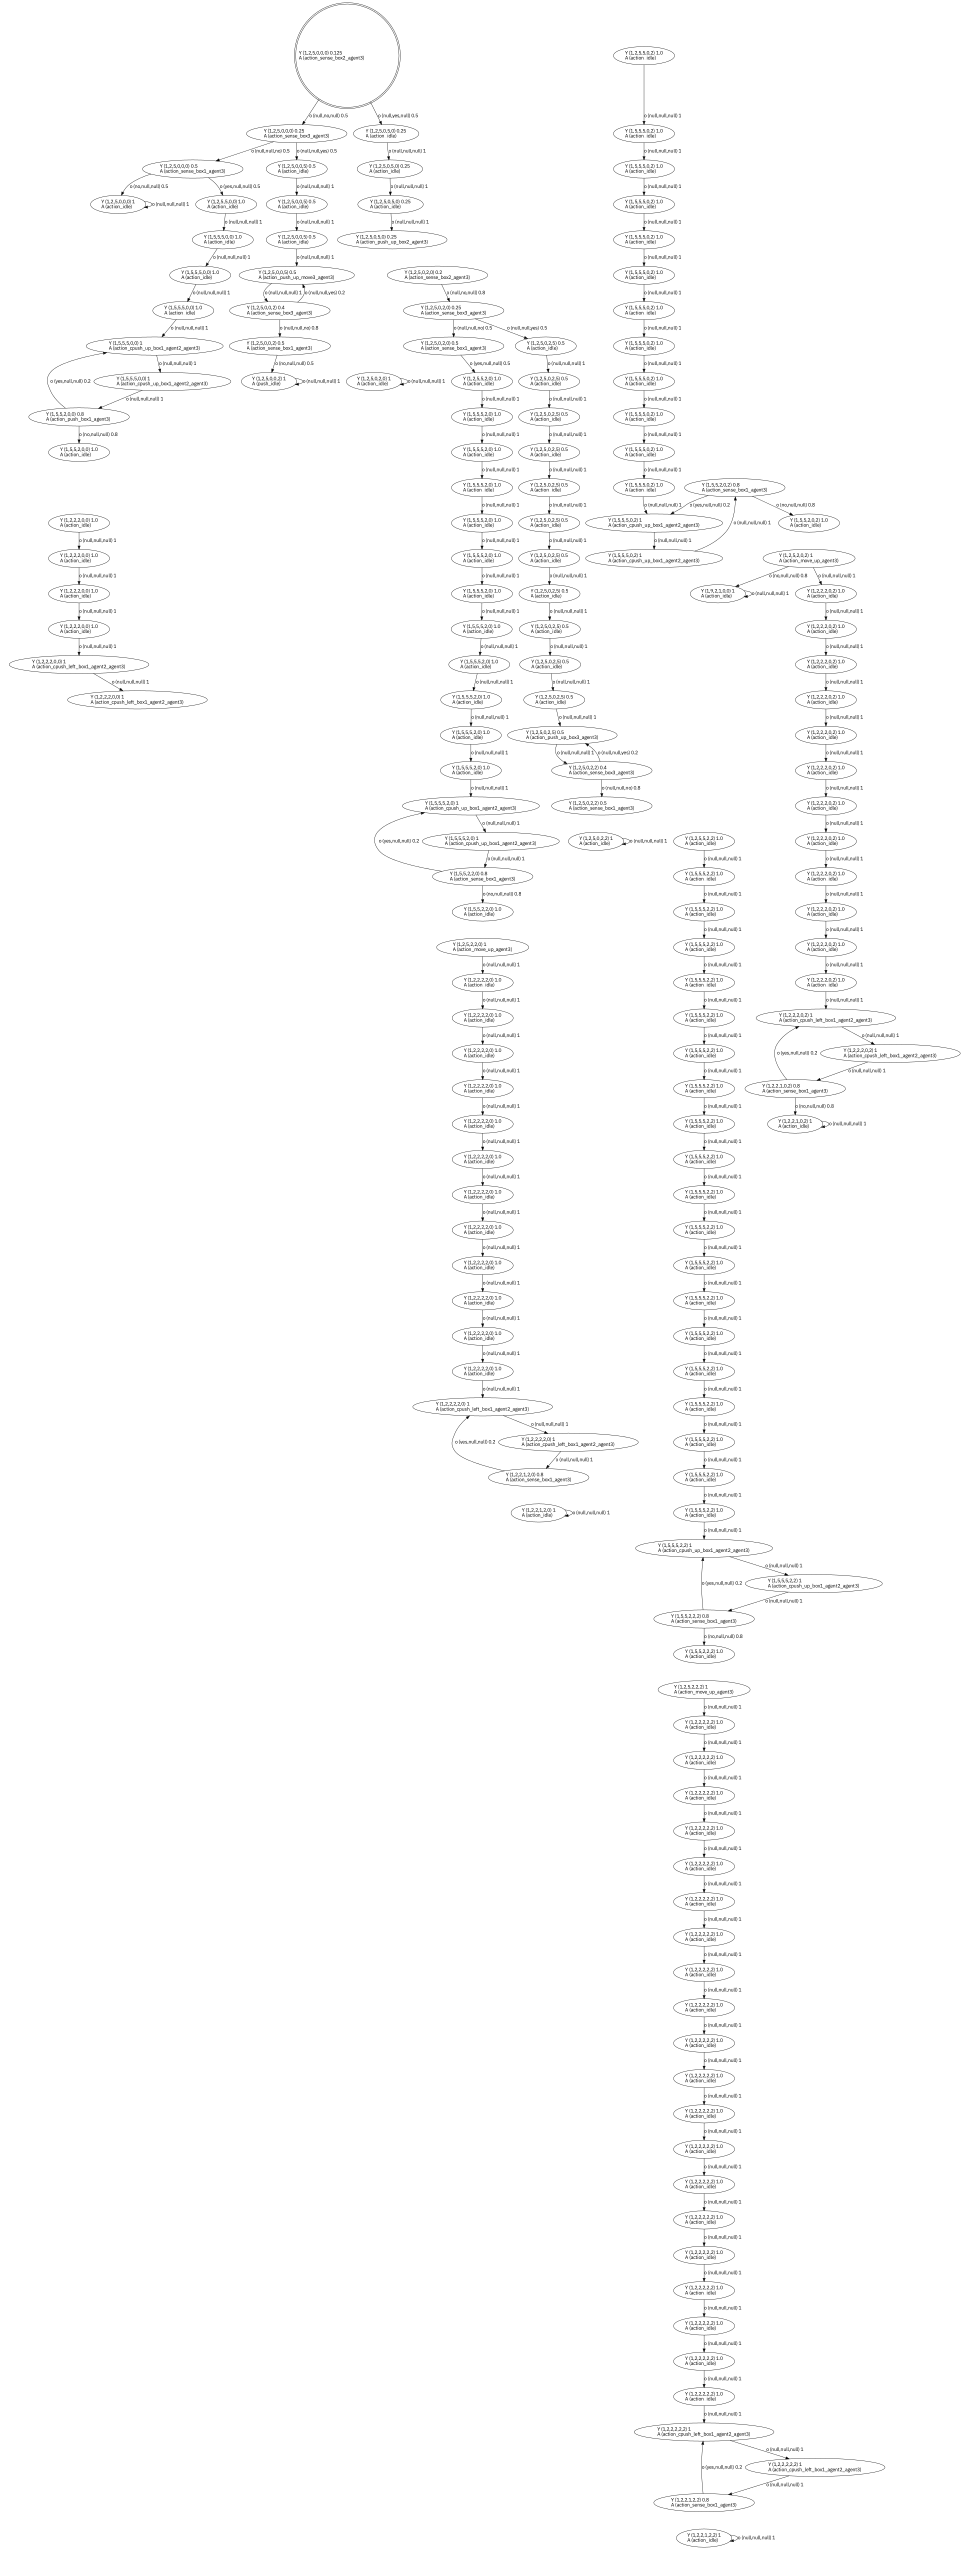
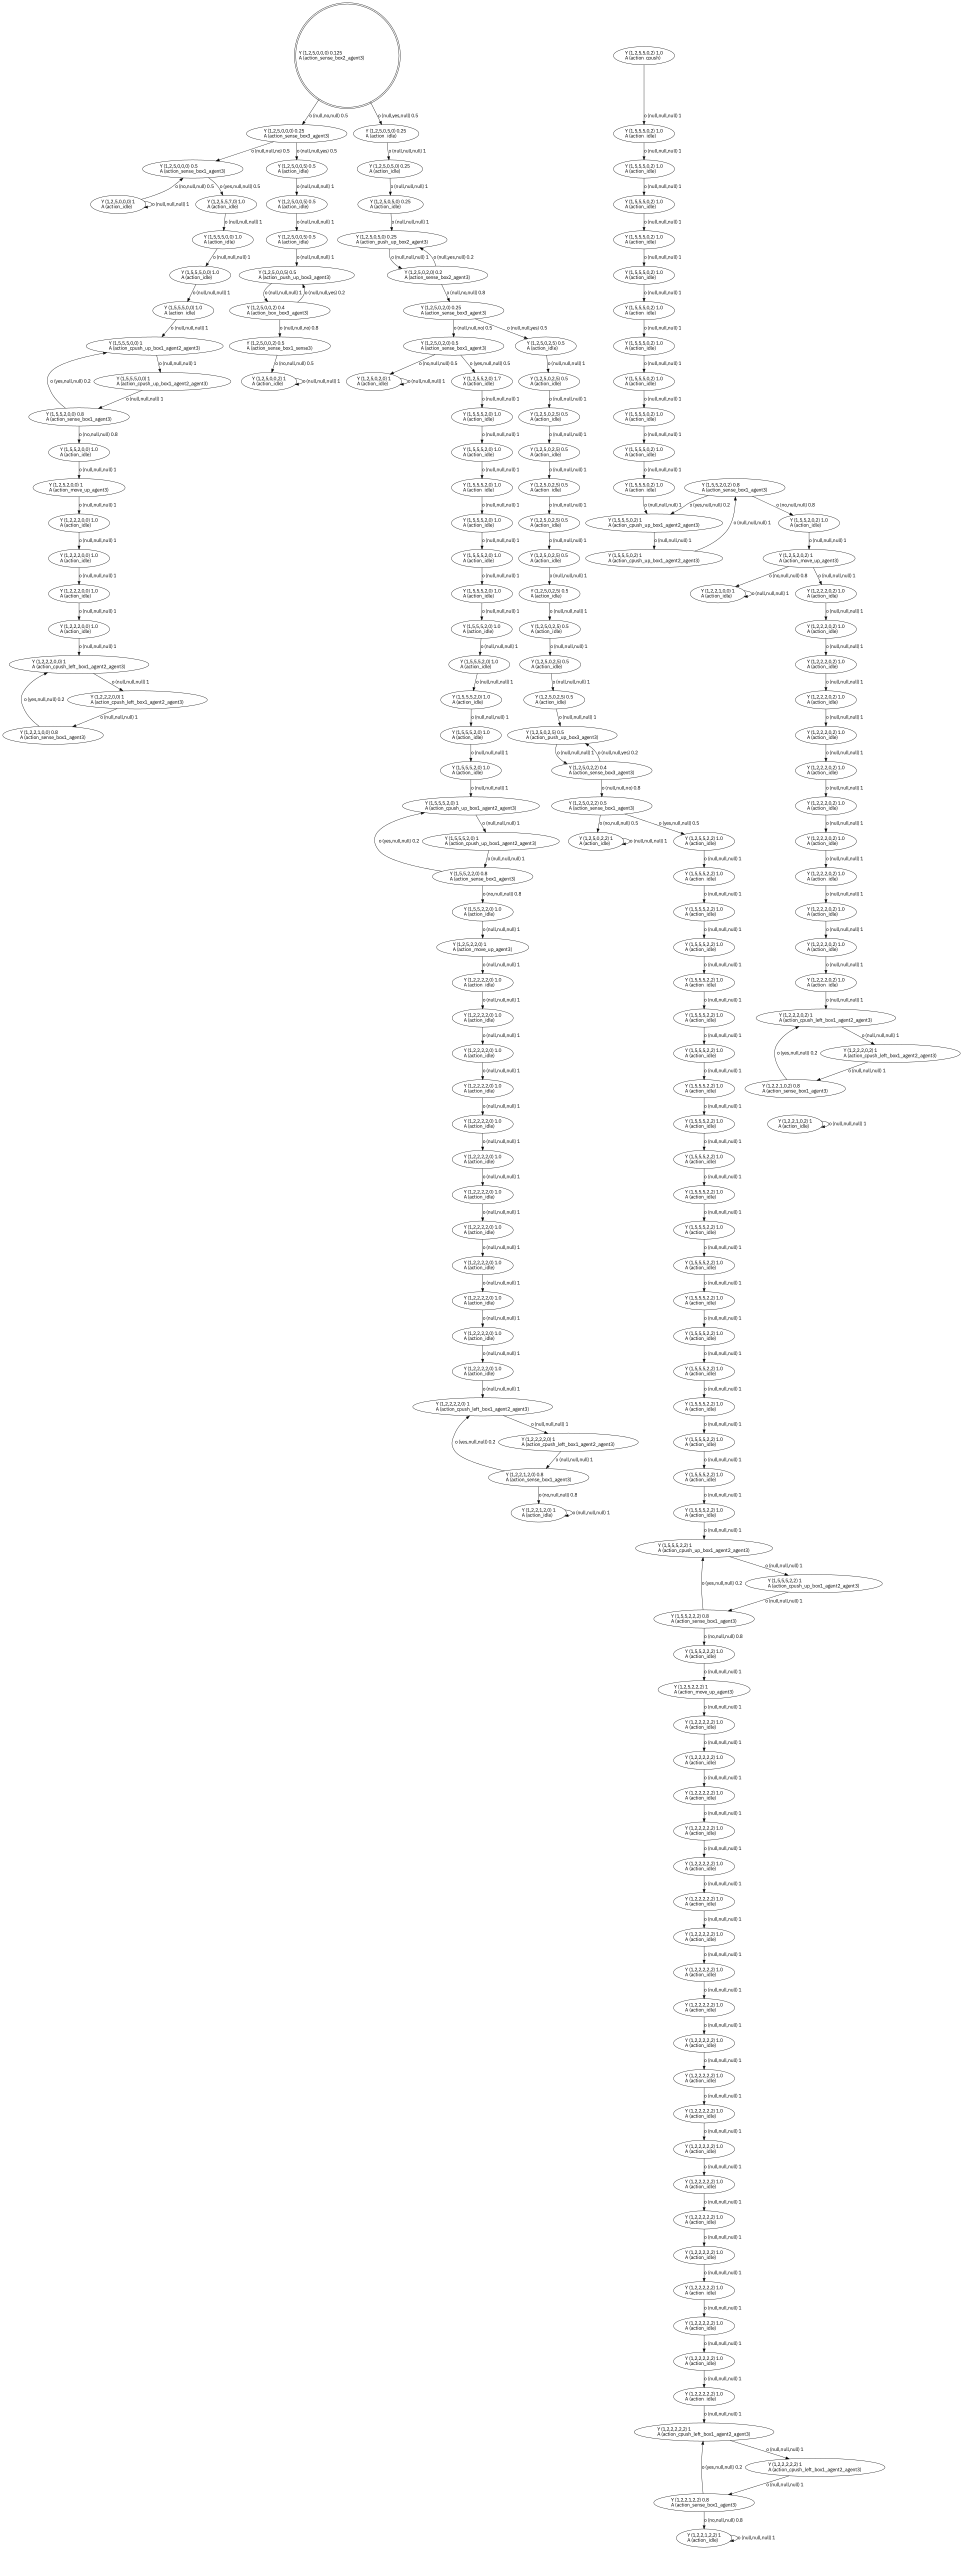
node "Y (1,2,5,5,0,2) 1.0 A (action_idle)": label "Y (1,2,5,5,0,2) 1.0 A (action_idle)" -> "Y (1,2,5,5,0,2) 1.0 A (action_cpush)"
edge "Y (1,2,5,0,0,0) 0.5 A (action_sense_box1_agent3)" -> "Y (1,2,5,0,0,0) 1 A (action_idle)": reversed
node "Y (1,2,5,5,0,0) 1.0 A (action_idle)": label "Y (1,2,5,5,0,0) 1.0 A (action_idle)" -> "Y (1,2,5,5,7,0) 1.0 A (action_idle)"
edge "Y (1,2,5,0,2,0) 0.2 A (action_sense_box2_agent3)" -> "Y (1,2,5,0,5,0) 0.25 A (action_push_up_box2_agent3)": added, label "o (null,yes,null) 0.2"
edge "Y (1,2,5,0,5,0) 0.25 A (action_push_up_box2_agent3)" -> "Y (1,2,5,0,2,0) 0.2 A (action_sense_box2_agent3)": added, label "o (null,null,null) 1"
node "Y (1,2,5,0,0,5) 0.5 A (action_push_up_move3_agent3)": label "Y (1,2,5,0,0,5) 0.5 A (action_push_up_move3_agent3)" -> "Y (1,2,5,0,0,5) 0.5 A (action_push_up_box3_agent3)"
node "Y (1,2,5,0,0,2) 0.4 A (action_sense_box3_agent3)": label "Y (1,2,5,0,0,2) 0.4 A (action_sense_box3_agent3)" -> "Y (1,2,5,0,0,2) 0.4 A (action_box_box3_agent3)"
node "Y (1,2,5,0,0,2) 0.5 A (action_sense_box1_agent3)": label "Y (1,2,5,0,0,2) 0.5 A (action_sense_box1_agent3)" -> "Y (1,2,5,0,0,2) 0.5 A (action_sense_box1_sense3)"
edge "Y (1,2,5,0,2,0) 0.5 A (action_sense_box1_agent3)" -> "Y (1,2,5,0,2,0) 1 A (action_idle)": added, label "o (no,null,null) 0.5"
node "Y (1,2,5,0,0,2) 1 A (push_idle)": label "Y (1,2,5,0,0,2) 1 A (push_idle)" -> "Y (1,2,5,0,0,2) 1 A (action_idle)"
node "Y (1,2,5,5,2,0) 1.0 A (action_idle)": label "Y (1,2,5,5,2,0) 1.0 A (action_idle)" -> "Y (1,2,5,5,2,0) 1.7 A (action_idle)"
node "Y (1,5,5,2,0,0) 0.8 A (action_push_box1_agent3)": label "Y (1,5,5,2,0,0) 0.8 A (action_push_box1_agent3)" -> "Y (1,5,5,2,0,0) 0.8 A (action_sense_box1_agent3)"
node "Y (1,2,5,2,0,0) 1 A (action_move_up_agent3)": added
edge "Y (1,5,5,2,0,2) 1.0 A (action_idle)" -> "Y (1,2,5,2,0,2) 1 A (action_move_up_agent3)": added, label "o (null,null,null) 1"
node "Y (1,9,2,1,0,0) 1 A (action_idle)": label "Y (1,9,2,1,0,0) 1 A (action_idle)" -> "Y (1,2,2,1,0,0) 1 A (action_idle)"
node "Y (1,2,2,1,0,0) 0.8 A (action_sense_box1_agent3)": added
edge "Y (1,2,5,0,2,2) 0.5 A (action_sense_box1_agent3)" -> "Y (1,2,5,0,2,2) 1 A (action_idle)": added, label "o (no,null,null) 0.5"
edge "Y (1,2,5,0,2,2) 0.5 A (action_sense_box1_agent3)" -> "Y (1,2,5,5,2,2) 1.0 A (action_idle)": added, label "o (yes,null,null) 0.5"
edge "Y (1,5,5,2,2,0) 1.0 A (action_idle)" -> "Y (1,2,5,2,2,0) 1 A (action_move_up_agent3)": added, label "o (null,null,null) 1"
edge "Y (1,2,2,1,0,2) 0.8 A (action_sense_box1_agent3)" -> "Y (1,2,2,1,0,2) 1 A (action_idle)": removed, label "o (no,null,null) 0.8"
edge "Y (1,2,2,1,2,0) 0.8 A (action_sense_box1_agent3)" -> "Y (1,2,2,1,2,0) 1 A (action_idle)": added, label "o (no,null,null) 0.8"
edge "Y (1,5,5,2,2,2) 1.0 A (action_idle)" -> "Y (1,2,5,2,2,2) 1 A (action_move_up_agent3)": added, label "o (null,null,null) 1"
edge "Y (1,2,2,1,2,2) 0.8 A (action_sense_box1_agent3)" -> "Y (1,2,2,1,2,2) 1 A (action_idle)": added, label "o (no,null,null) 0.8"
